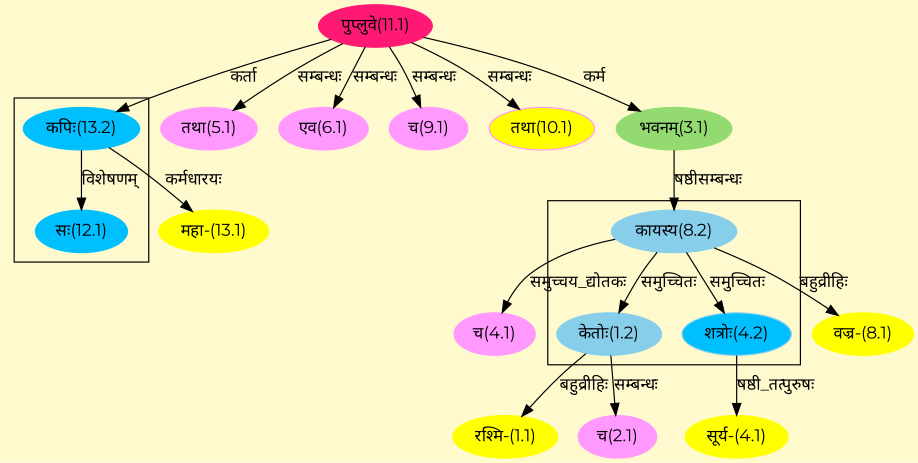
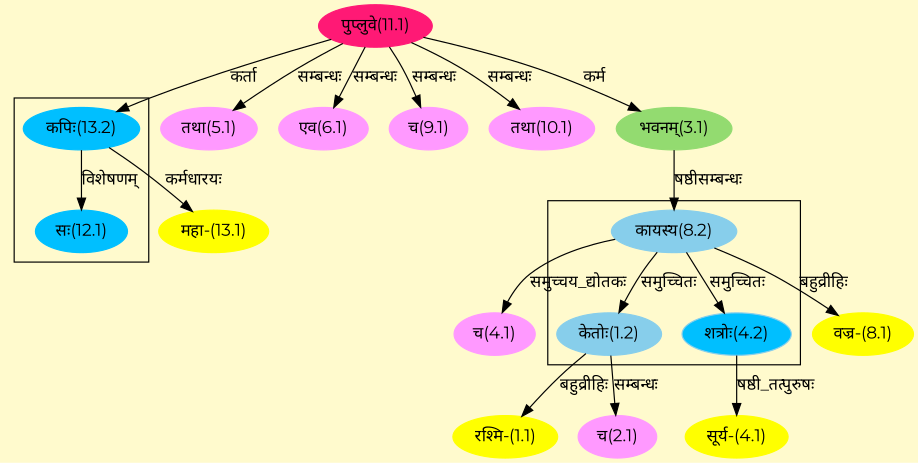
node "तथा(10.1)": fillcolor #ffff00 -> #ff99ff
